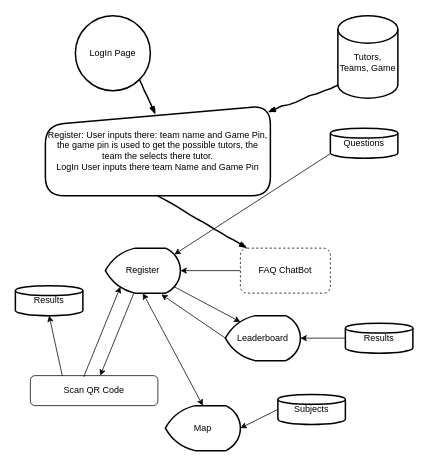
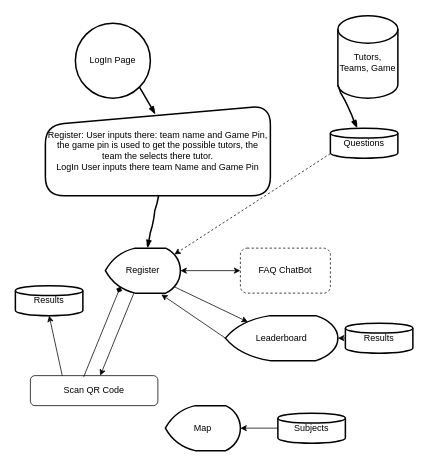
node "LogIn Page": moved (113, 53) -> (113, 60)
edge "Tutors, Teams, Game" -> "Register: User inputs there: team name and Game Pin, the game pin is used to get the possible tutors, the team the selects there tutor. LogIn User inputs there team Name and Game Pin": now "Tutors, Teams, Game" -> "Questions"
edge "Questions" -> "Register": style solid -> dashed
edge "Register: User inputs there: team name and Game Pin, the game pin is used to get the possible tutors, the team the selects there tutor. LogIn User inputs there team Name and Game Pin" -> "FAQ ChatBot": now "Register: User inputs there: team name and Game Pin, the game pin is used to get the possible tutors, the team the selects there tutor. LogIn User inputs there team Name and Game Pin" -> "Register"
edge "FAQ ChatBot" -> "Register": arrowhead none -> classic
edge "Scan QR Code" -> "Register": arrowhead classic -> diamond
node "Leaderboard": size 75x45 -> 113x45
edge "Register" -- "Map": removed
node "Subjects": moved (312, 409) -> (312, 428)
